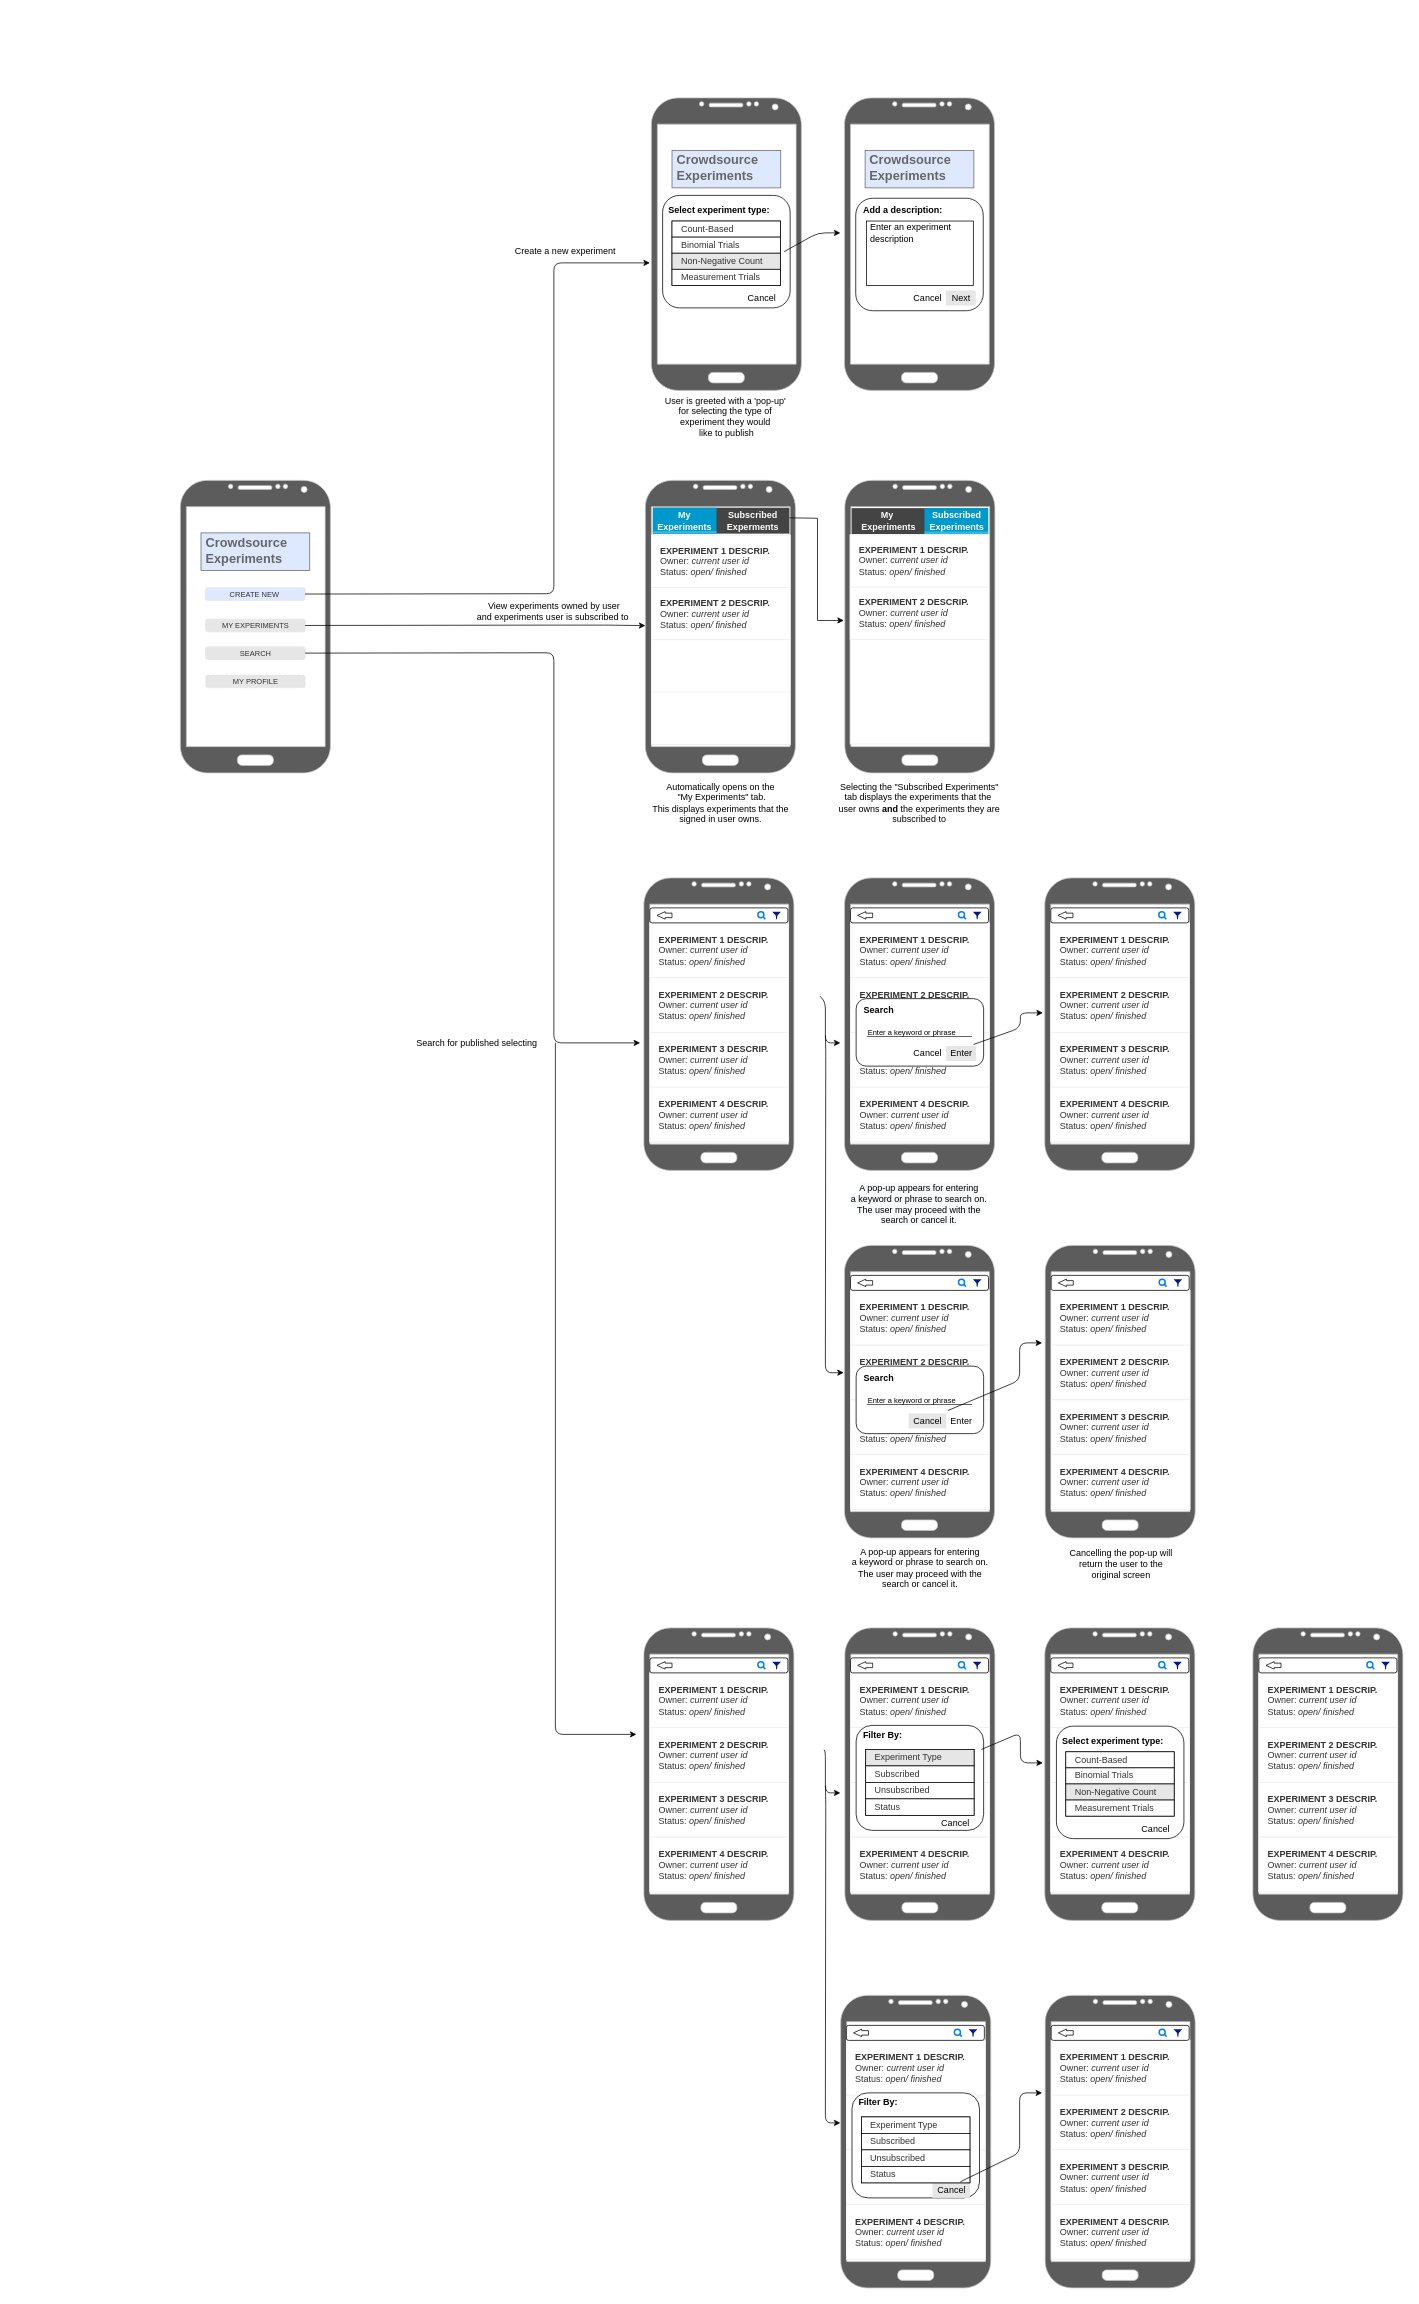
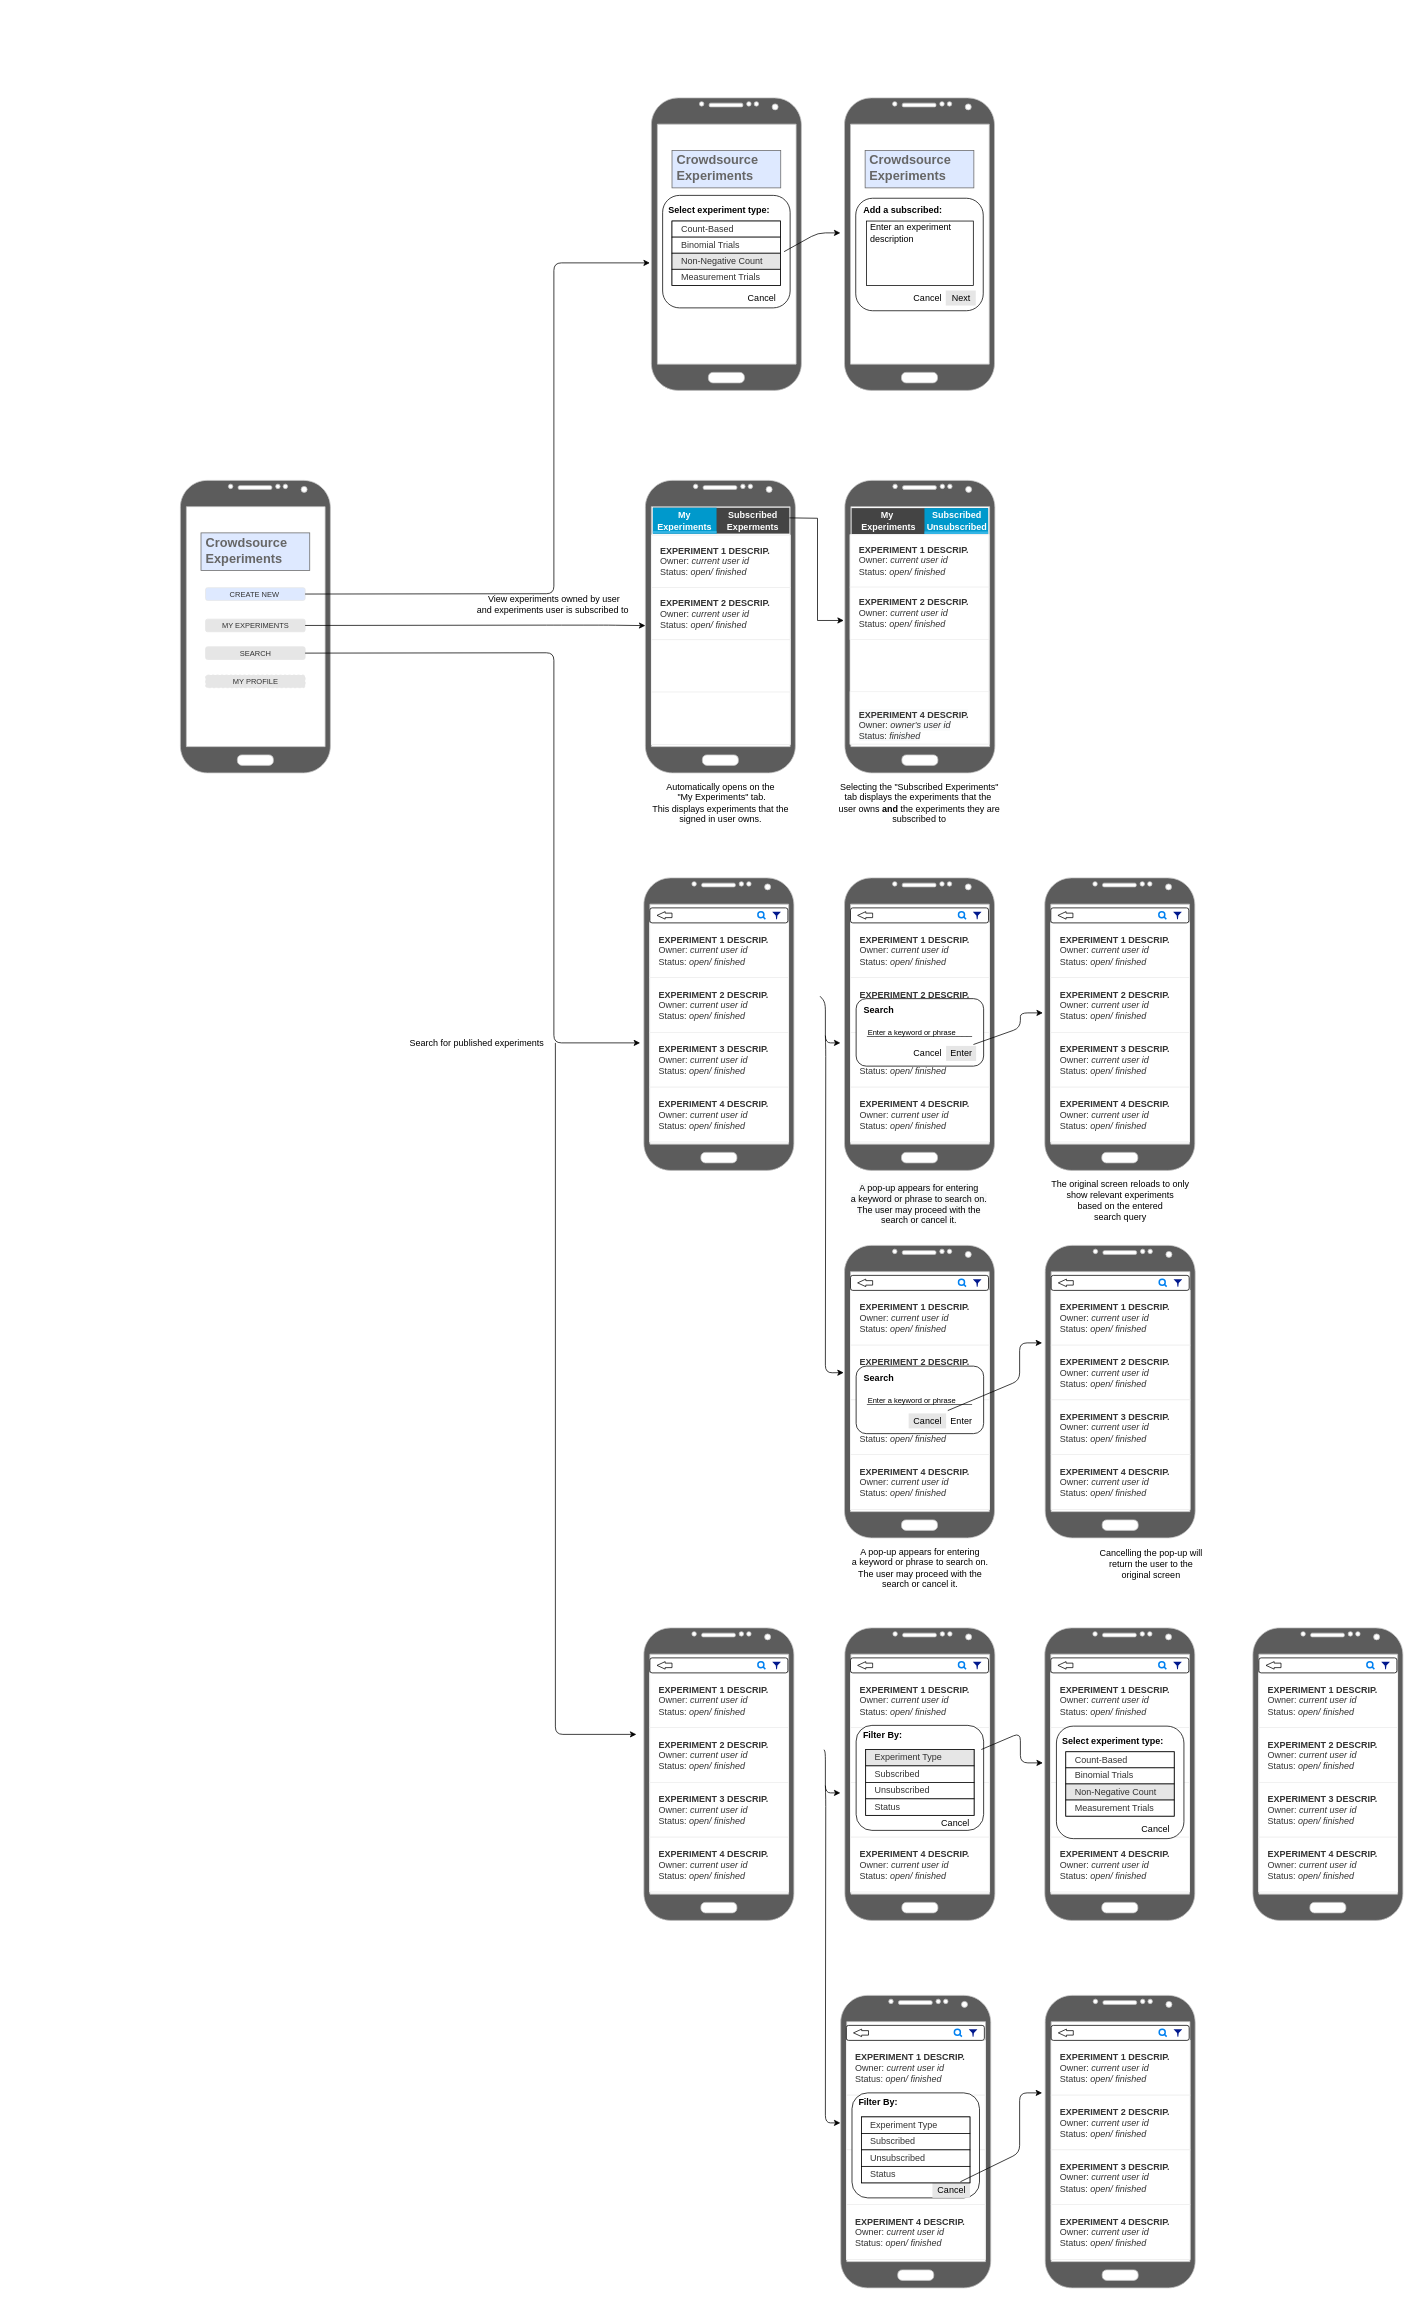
node "Add a description:": label "Add a description:" -> "Add a subscribed:"
node "Create a new experiment": removed
node "User is greeted with a 'pop-up' for selecting the type of experiment they would like to publish": removed
node "Subscribed Experiments": label "Subscribed Experiments" -> "Subscribed Unsubscribed"
node "View experiments owned by user and experiments user is subscribed to": moved (554, 612) -> (554, 604)
node "EXPERIMENT 4 DESCRIP.Owner: owner's user id Status: finished": added
node "Search for published selecting": label "Search for published selecting" -> "Search for published experiments"
node "The original screen reloads to only show relevant experiments based on the entered search query": added
node "Cancelling the pop-up will return the user to the original screen": moved (1121, 1564) -> (1151, 1564)
